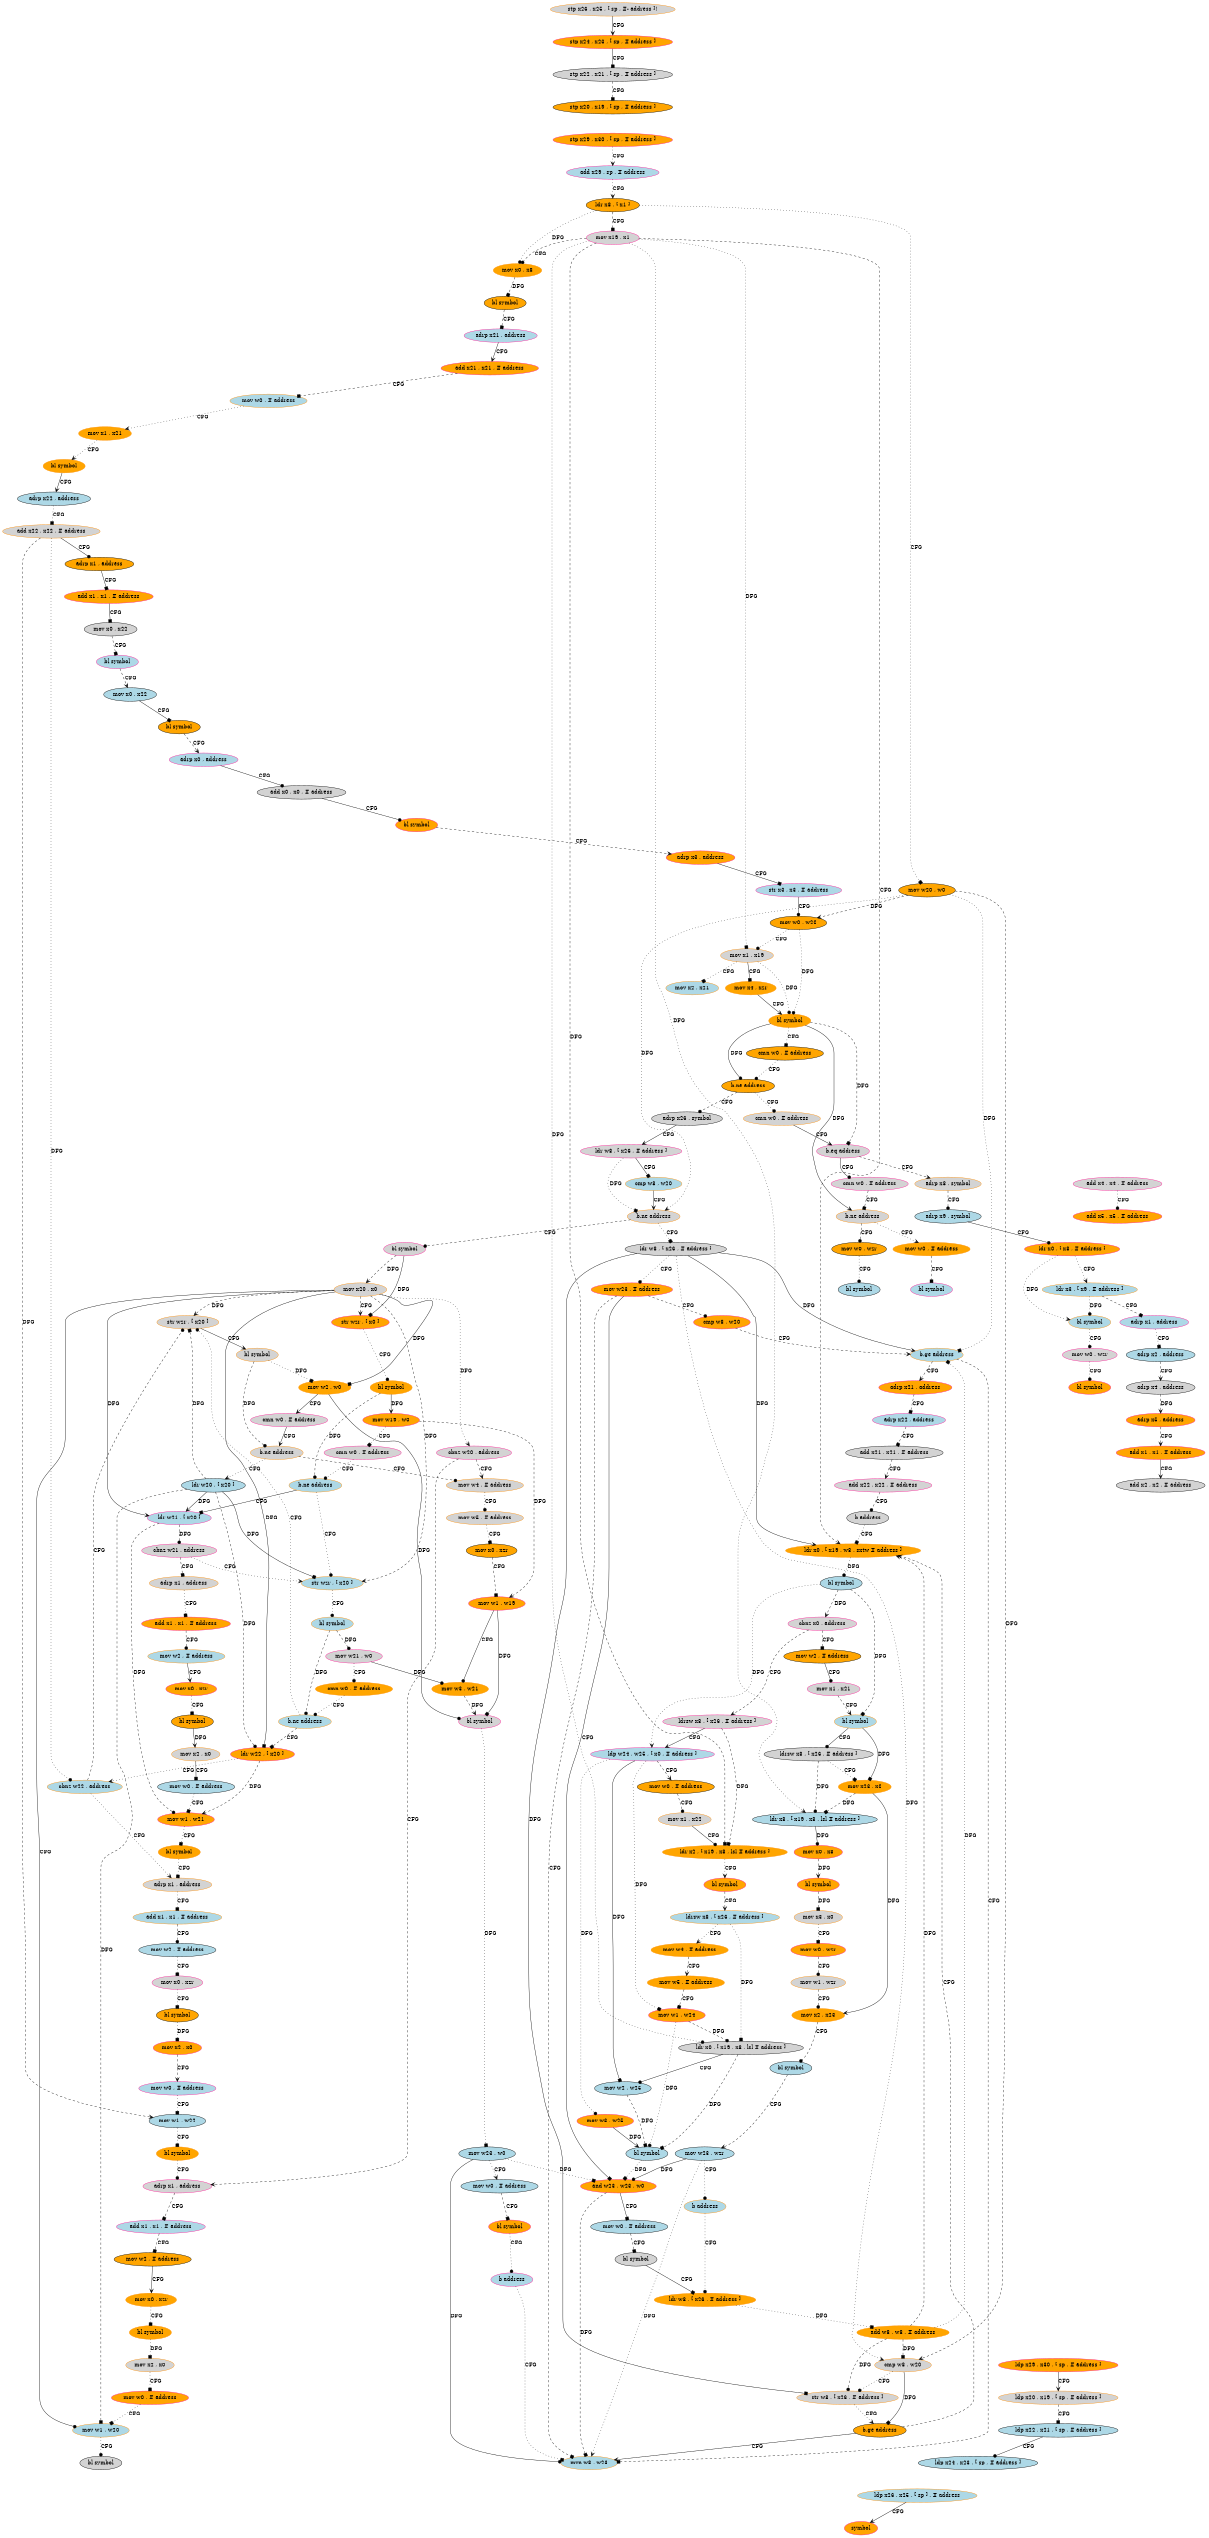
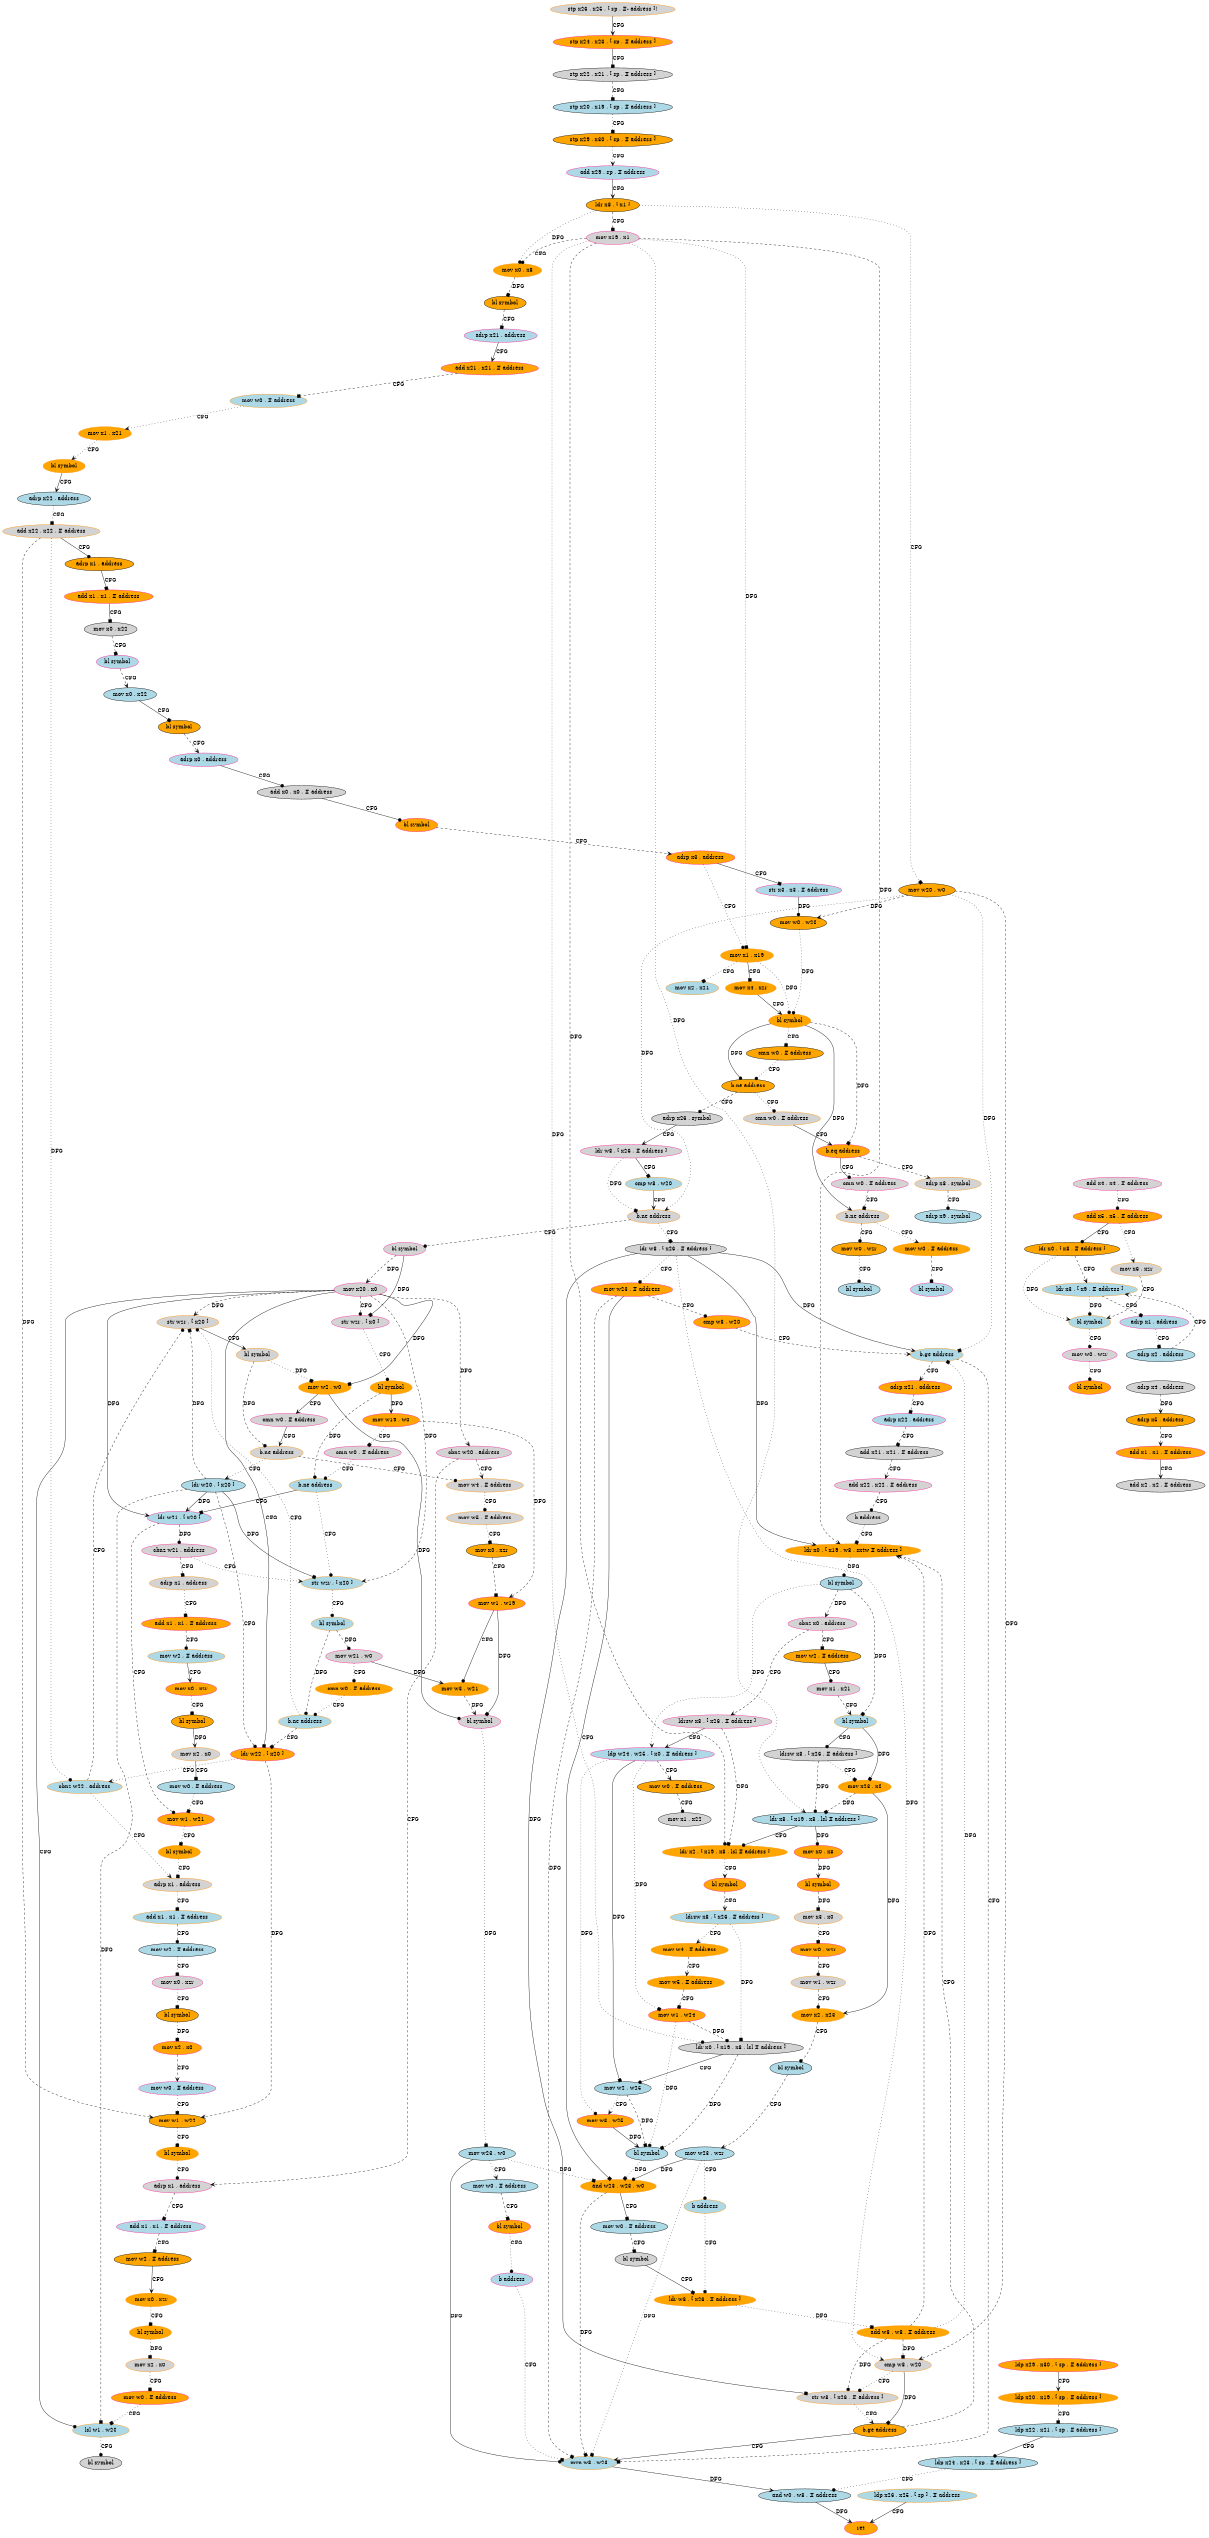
node "stp x20 , x19 , [ sp , # address ]": fillcolor orange -> lightblue
edge "stp x20 , x19 , [ sp , # address ]" -> "stp x29 , x30 , [ sp , # address ]": added, label "CFG"
node "stp x29 , x30 , [ sp , # address ]": color deeppink -> black
edge "add x29 , sp , # address" -> "ldr x8 , [ x1 ]": style dotted -> solid
edge "mov x19 , x1" -> "ldr x0 , [ x19 , w8 , sxtw # address ]": label "CFG" -> "DFG"
edge "str x3 , x3 , # address" -> "mov w0 , w20": label "CFG" -> "DFG"
edge "mov w0 , w20" -> "mov x1 , x19": now "adrp x3 , address" -> "mov x1 , x19"
node "mov x1 , x19": fillcolor lightgrey -> orange
edge "mov x19 , x1" -> "ldr x2 , [ x19 , x8 , lsl # address ]": arrowhead box -> dot
node "b.eq address": fillcolor lightgrey -> orange
edge "adrp x9 , symbol" -> "ldr x0 , [ x8 , # address ]": now "add x5 , x5 , # address" -> "ldr x0 , [ x8 , # address ]"
node "ldr x0 , [ x8 , # address ]": color deeppink -> black
edge "ldr x0 , [ x8 , # address ]" -> "ldr x3 , [ x9 , # address ]": style dotted -> dashed
node "mov x6 , xzr": added
node "mov x20 , x0": color darkorange -> deeppink
edge "mov x20 , x0" -> "str wzr , [ x0 ]": arrowhead vee -> dot
node "str wzr , [ x0 ]": fillcolor orange -> lightgrey
edge "mov x20 , x0" -> "cbnz w20 , address": style dotted -> dashed
edge "adrp x2 , address" -> "adrp x4 , address": now "adrp x2 , address" -> "ldr x3 , [ x9 , # address ]"
node "adrp x5 , address": color deeppink -> black
edge "mov x20 , x0" -> "ldr w22 , [ x20 ]": label "DFG" -> "CFG"
edge "ldr w20 , [ x20 ]" -> "ldr w22 , [ x20 ]": label "DFG" -> "CFG"
edge "mov w21 , w0" -> "mov w3 , w21": arrowhead dot -> vee
edge "ldr w21 , [ x20 ]" -> "mov w1 , w21": label "DFG" -> "CFG"
edge "ldr w22 , [ x20 ]" -> "mov w1 , w21": now "ldr w22 , [ x20 ]" -> "mov w1 , w22"
node "mov x1 , x22": color darkorange -> black
edge "mov x1 , x22" -> "ldr x2 , [ x19 , x8 , lsl # address ]": now "ldr x8 , [ x19 , x8 , lsl # address ]" -> "ldr x2 , [ x19 , x8 , lsl # address ]"
edge "mov w23 , # address" -> "mvn w8 , w23": label "CFG" -> "DFG"
edge "mov w2 , w25" -> "mov w3 , w25": added, label "CFG"
node "mov w1 , w22": fillcolor lightblue -> orange
node "and w23 , w23 , w0": color deeppink -> darkorange
edge "mov w23 , wzr" -> "mvn w8 , w23": arrowhead vee -> box
node "ldp x20 , x19 , [ sp , # address ]": fillcolor lightgrey -> orange
node "mov w1 , w20": label "mov w1 , w20" -> "lsl w1 , w20"
node "and w0 , w8 , # address": added
node "symbol": label "symbol" -> "ret"
